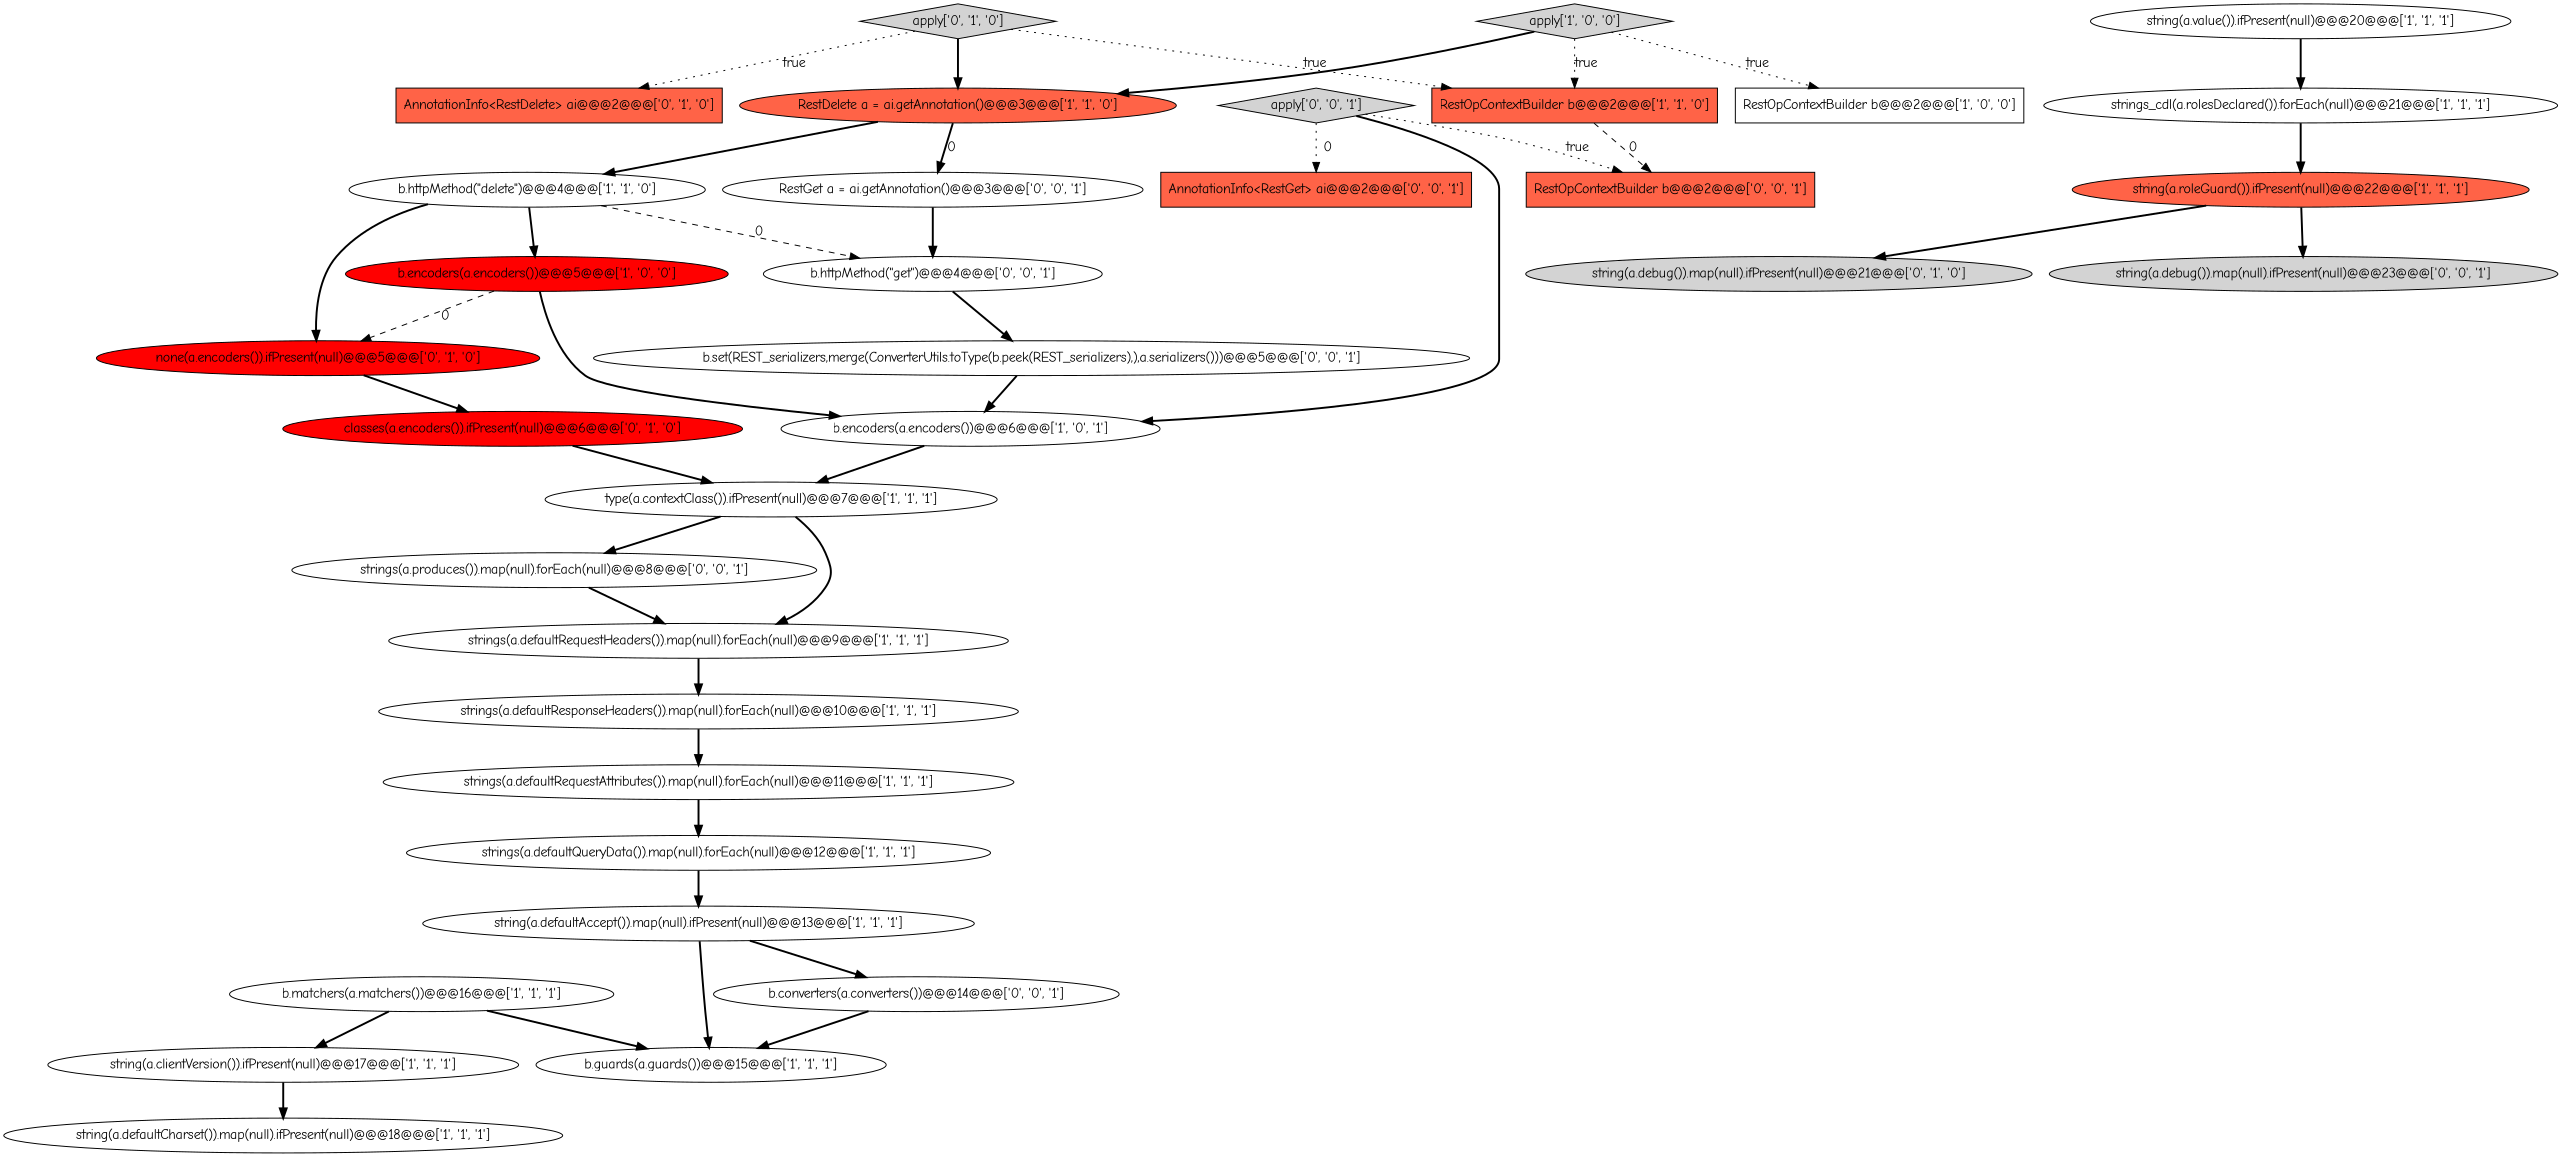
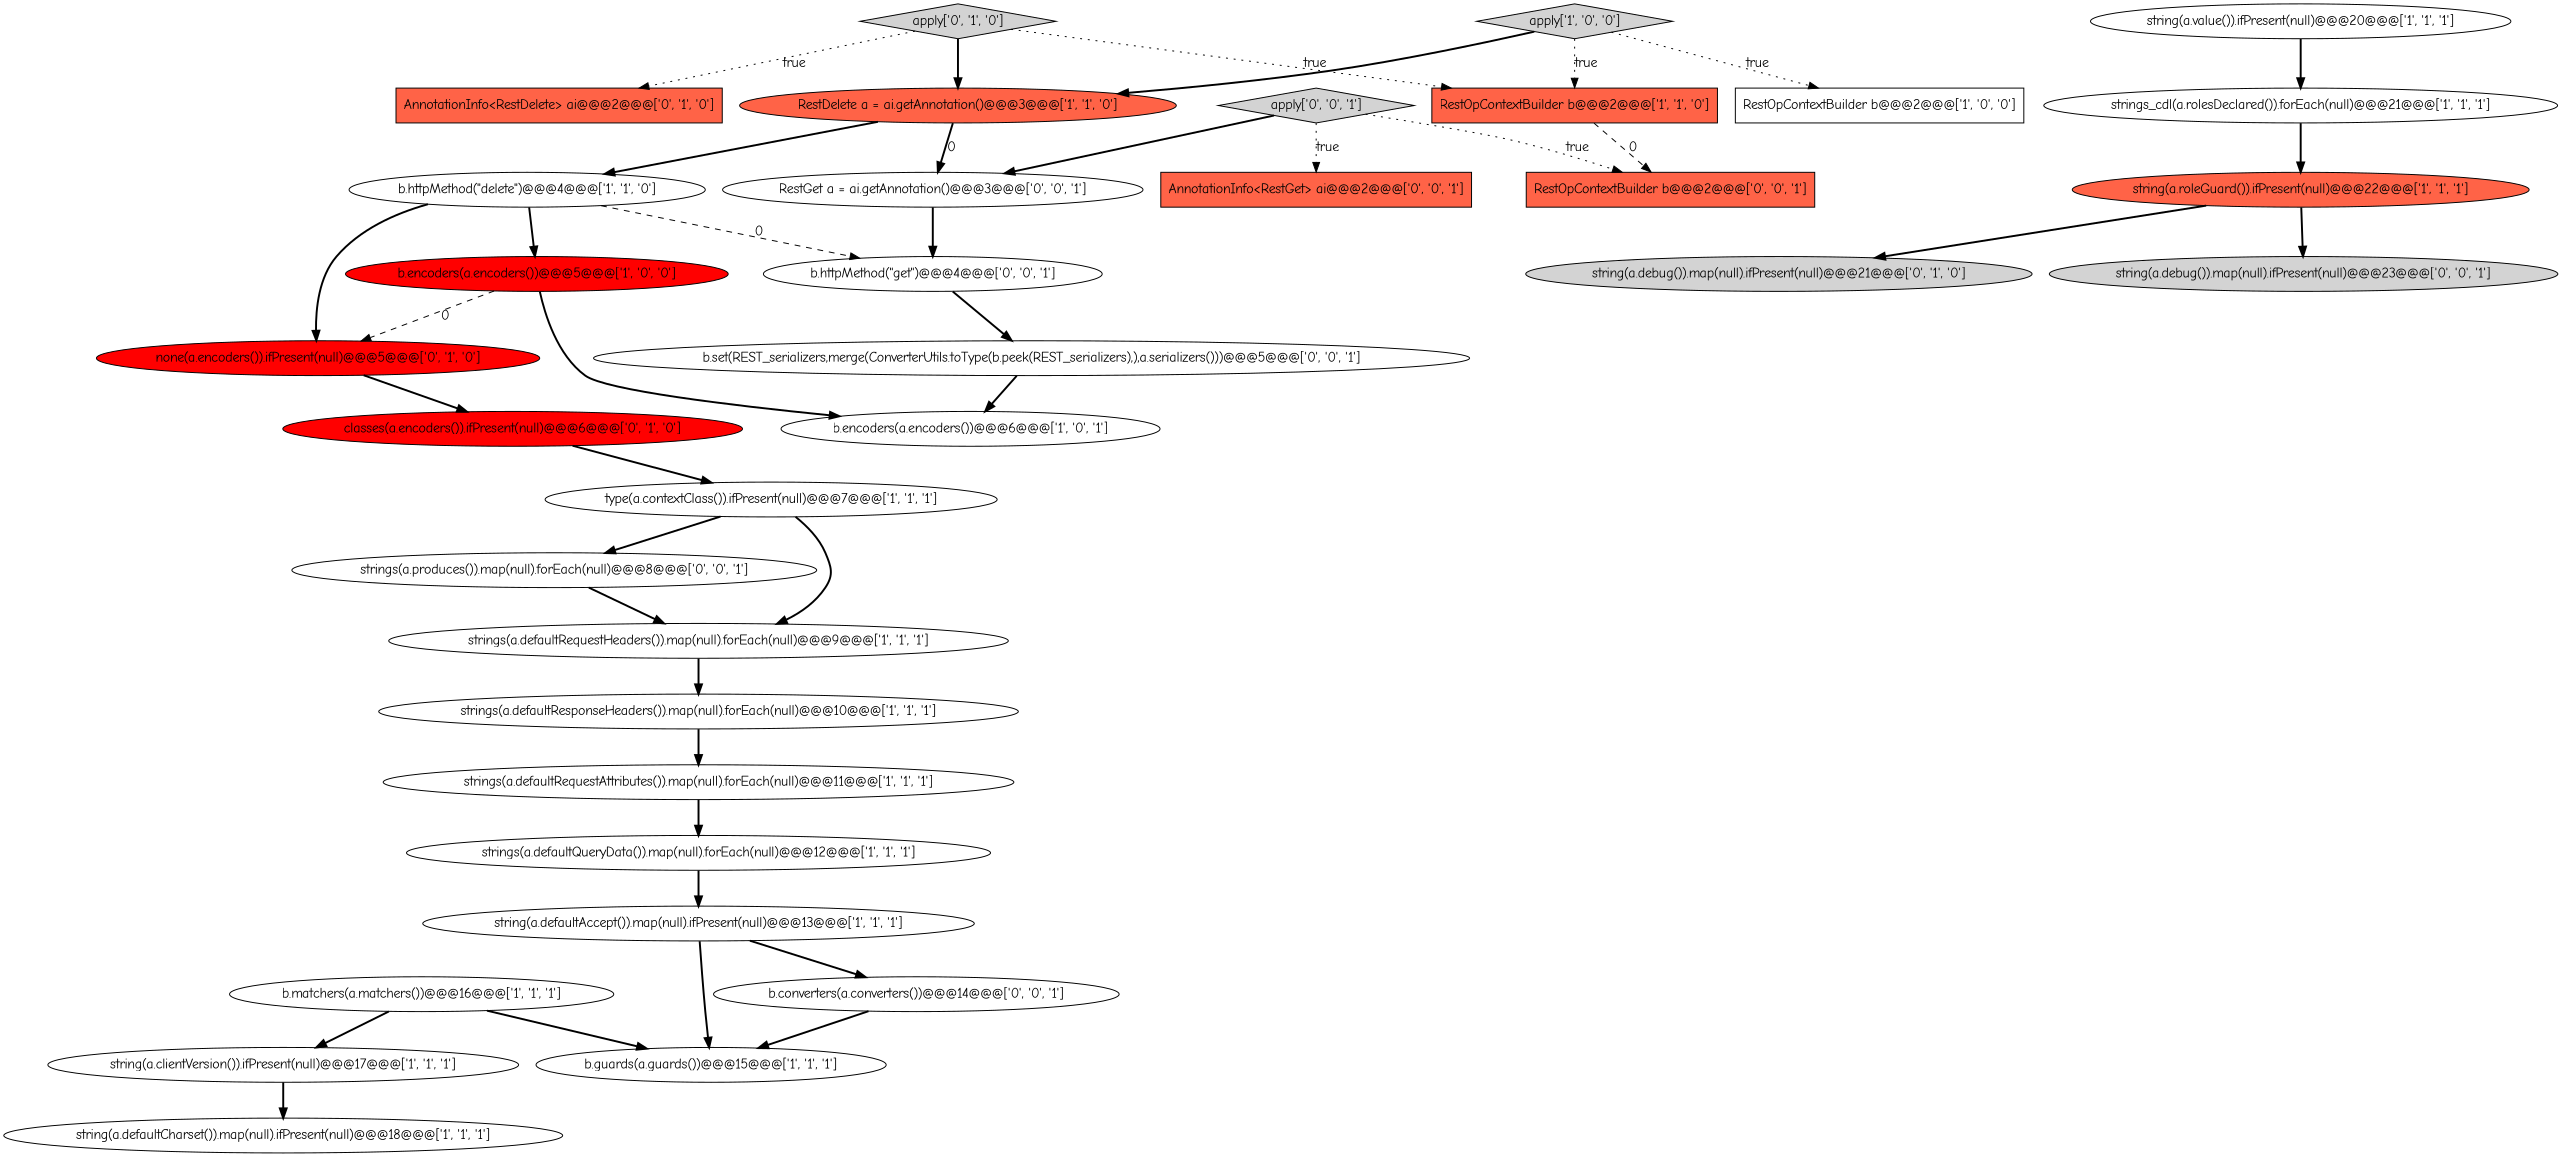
edge "apply['0', '0', '1']" -> "AnnotationInfo<RestGet> ai@@@2@@@['0', '0', '1']": label "0" -> "true"
edge "apply['0', '0', '1']" -> "b.encoders(a.encoders())@@@6@@@['1', '0', '1']": now "apply['0', '0', '1']" -> "RestGet a = ai.getAnnotation()@@@3@@@['0', '0', '1']"
edge "b.encoders(a.encoders())@@@6@@@['1', '0', '1']" -> "type(a.contextClass()).ifPresent(null)@@@7@@@['1', '1', '1']": removed
